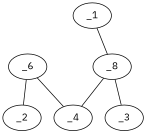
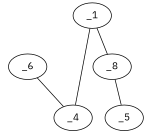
edge "_8" -- "_4": now "_1" -- "_4"
node "_2": removed
node "_3": label "_3" -> "_5"
